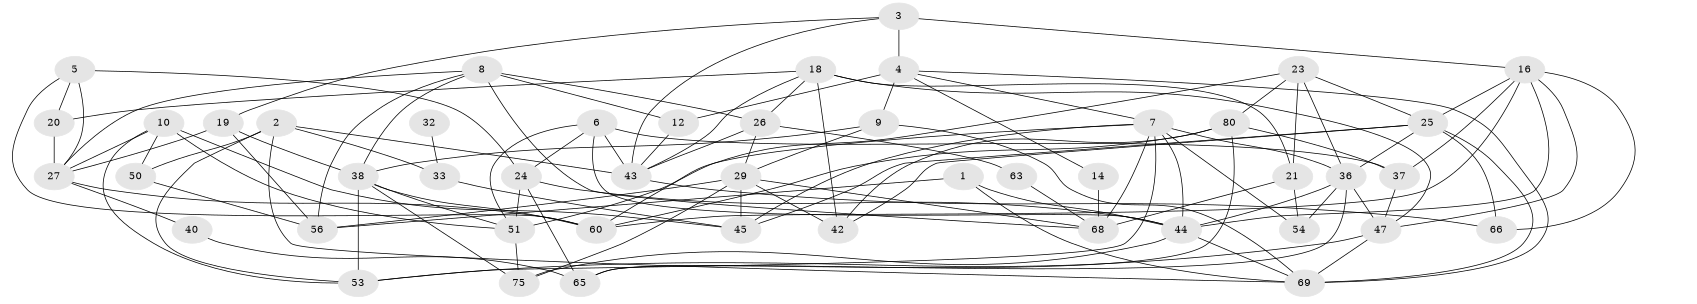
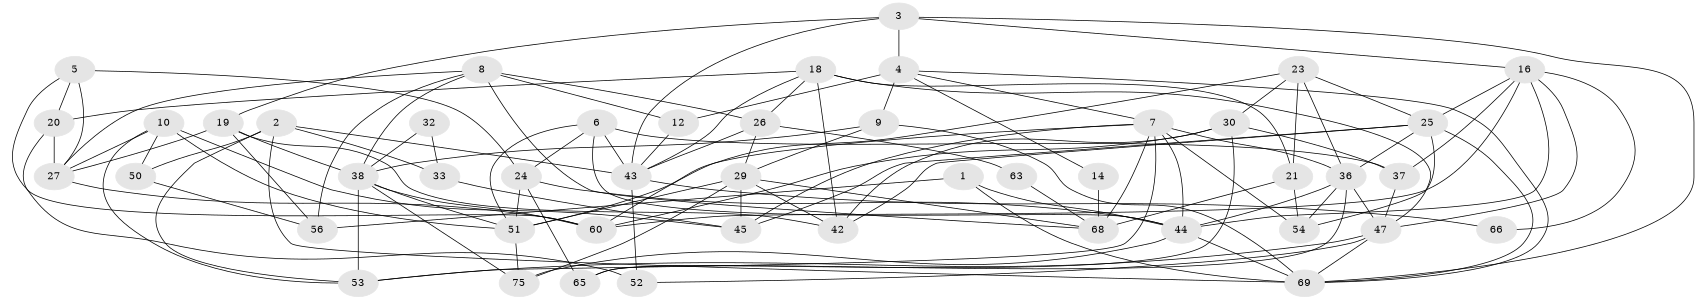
edge "3" -- "69": added
node "80": label "80" -> "30"
edge "32" -- "38": added
edge "25" -- "66": now "25" -- "54"
edge "19" -- "42": added
edge "29" -- "56": now "29" -- "51"
node "40": removed
node "52": added
